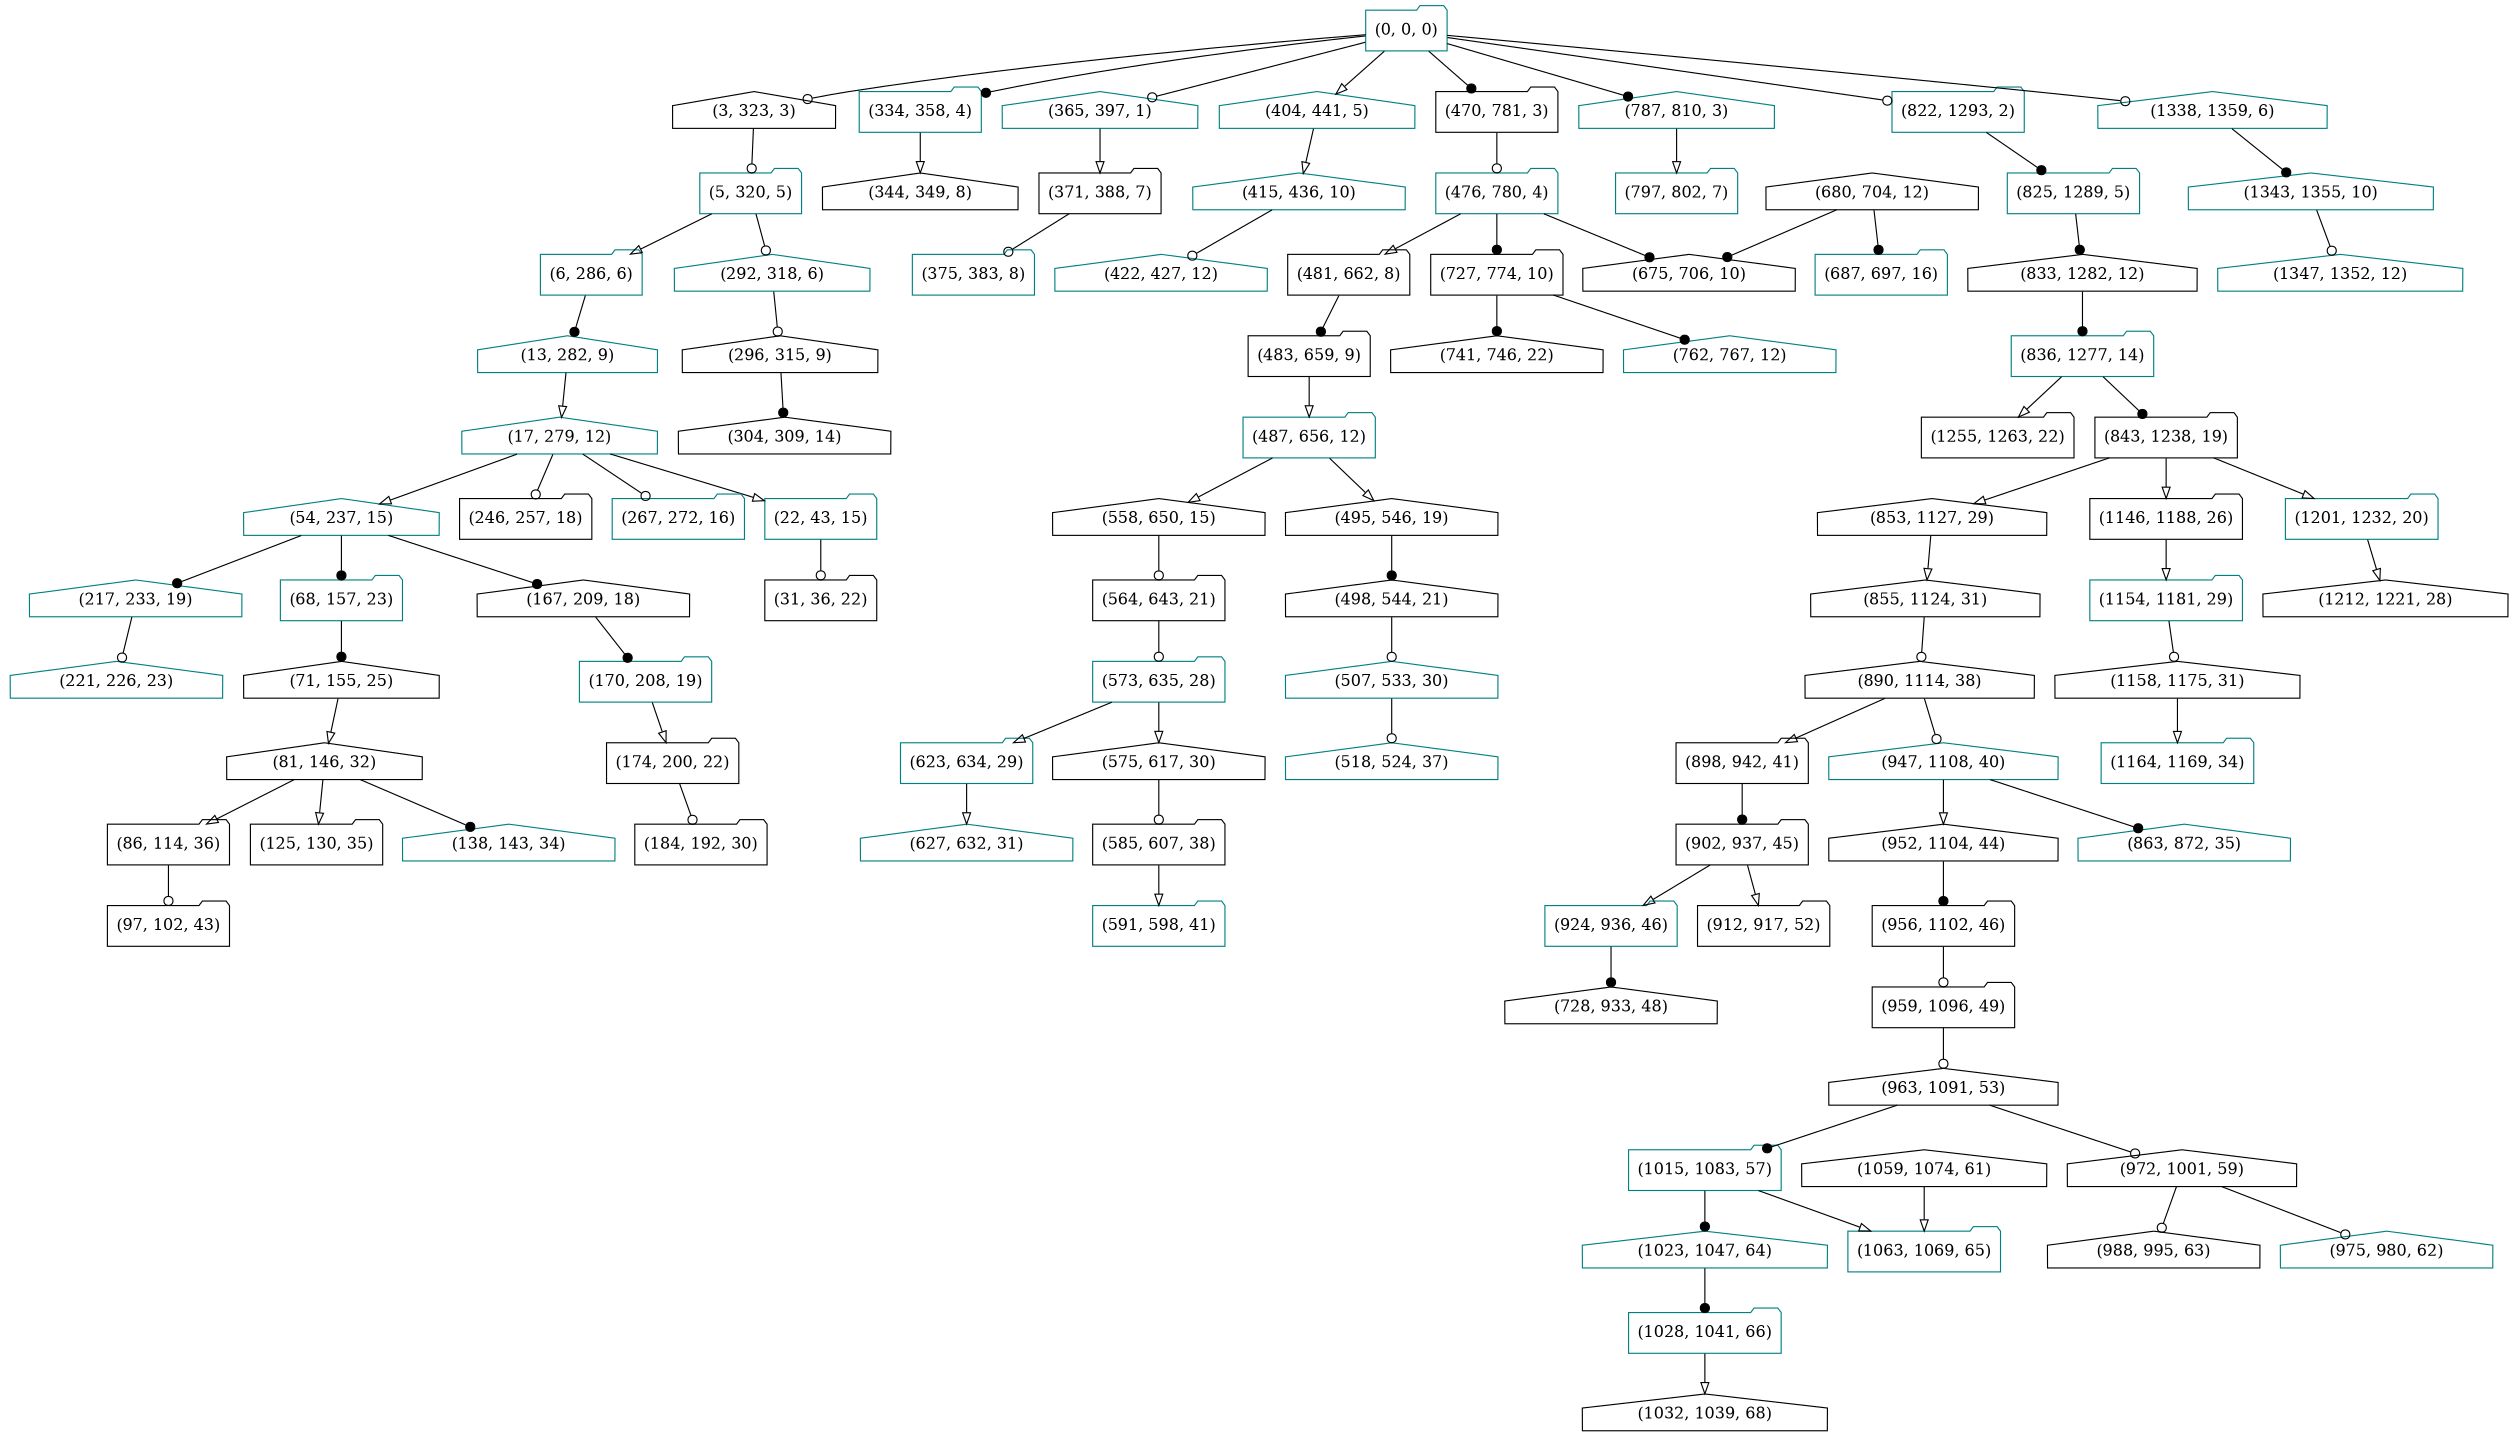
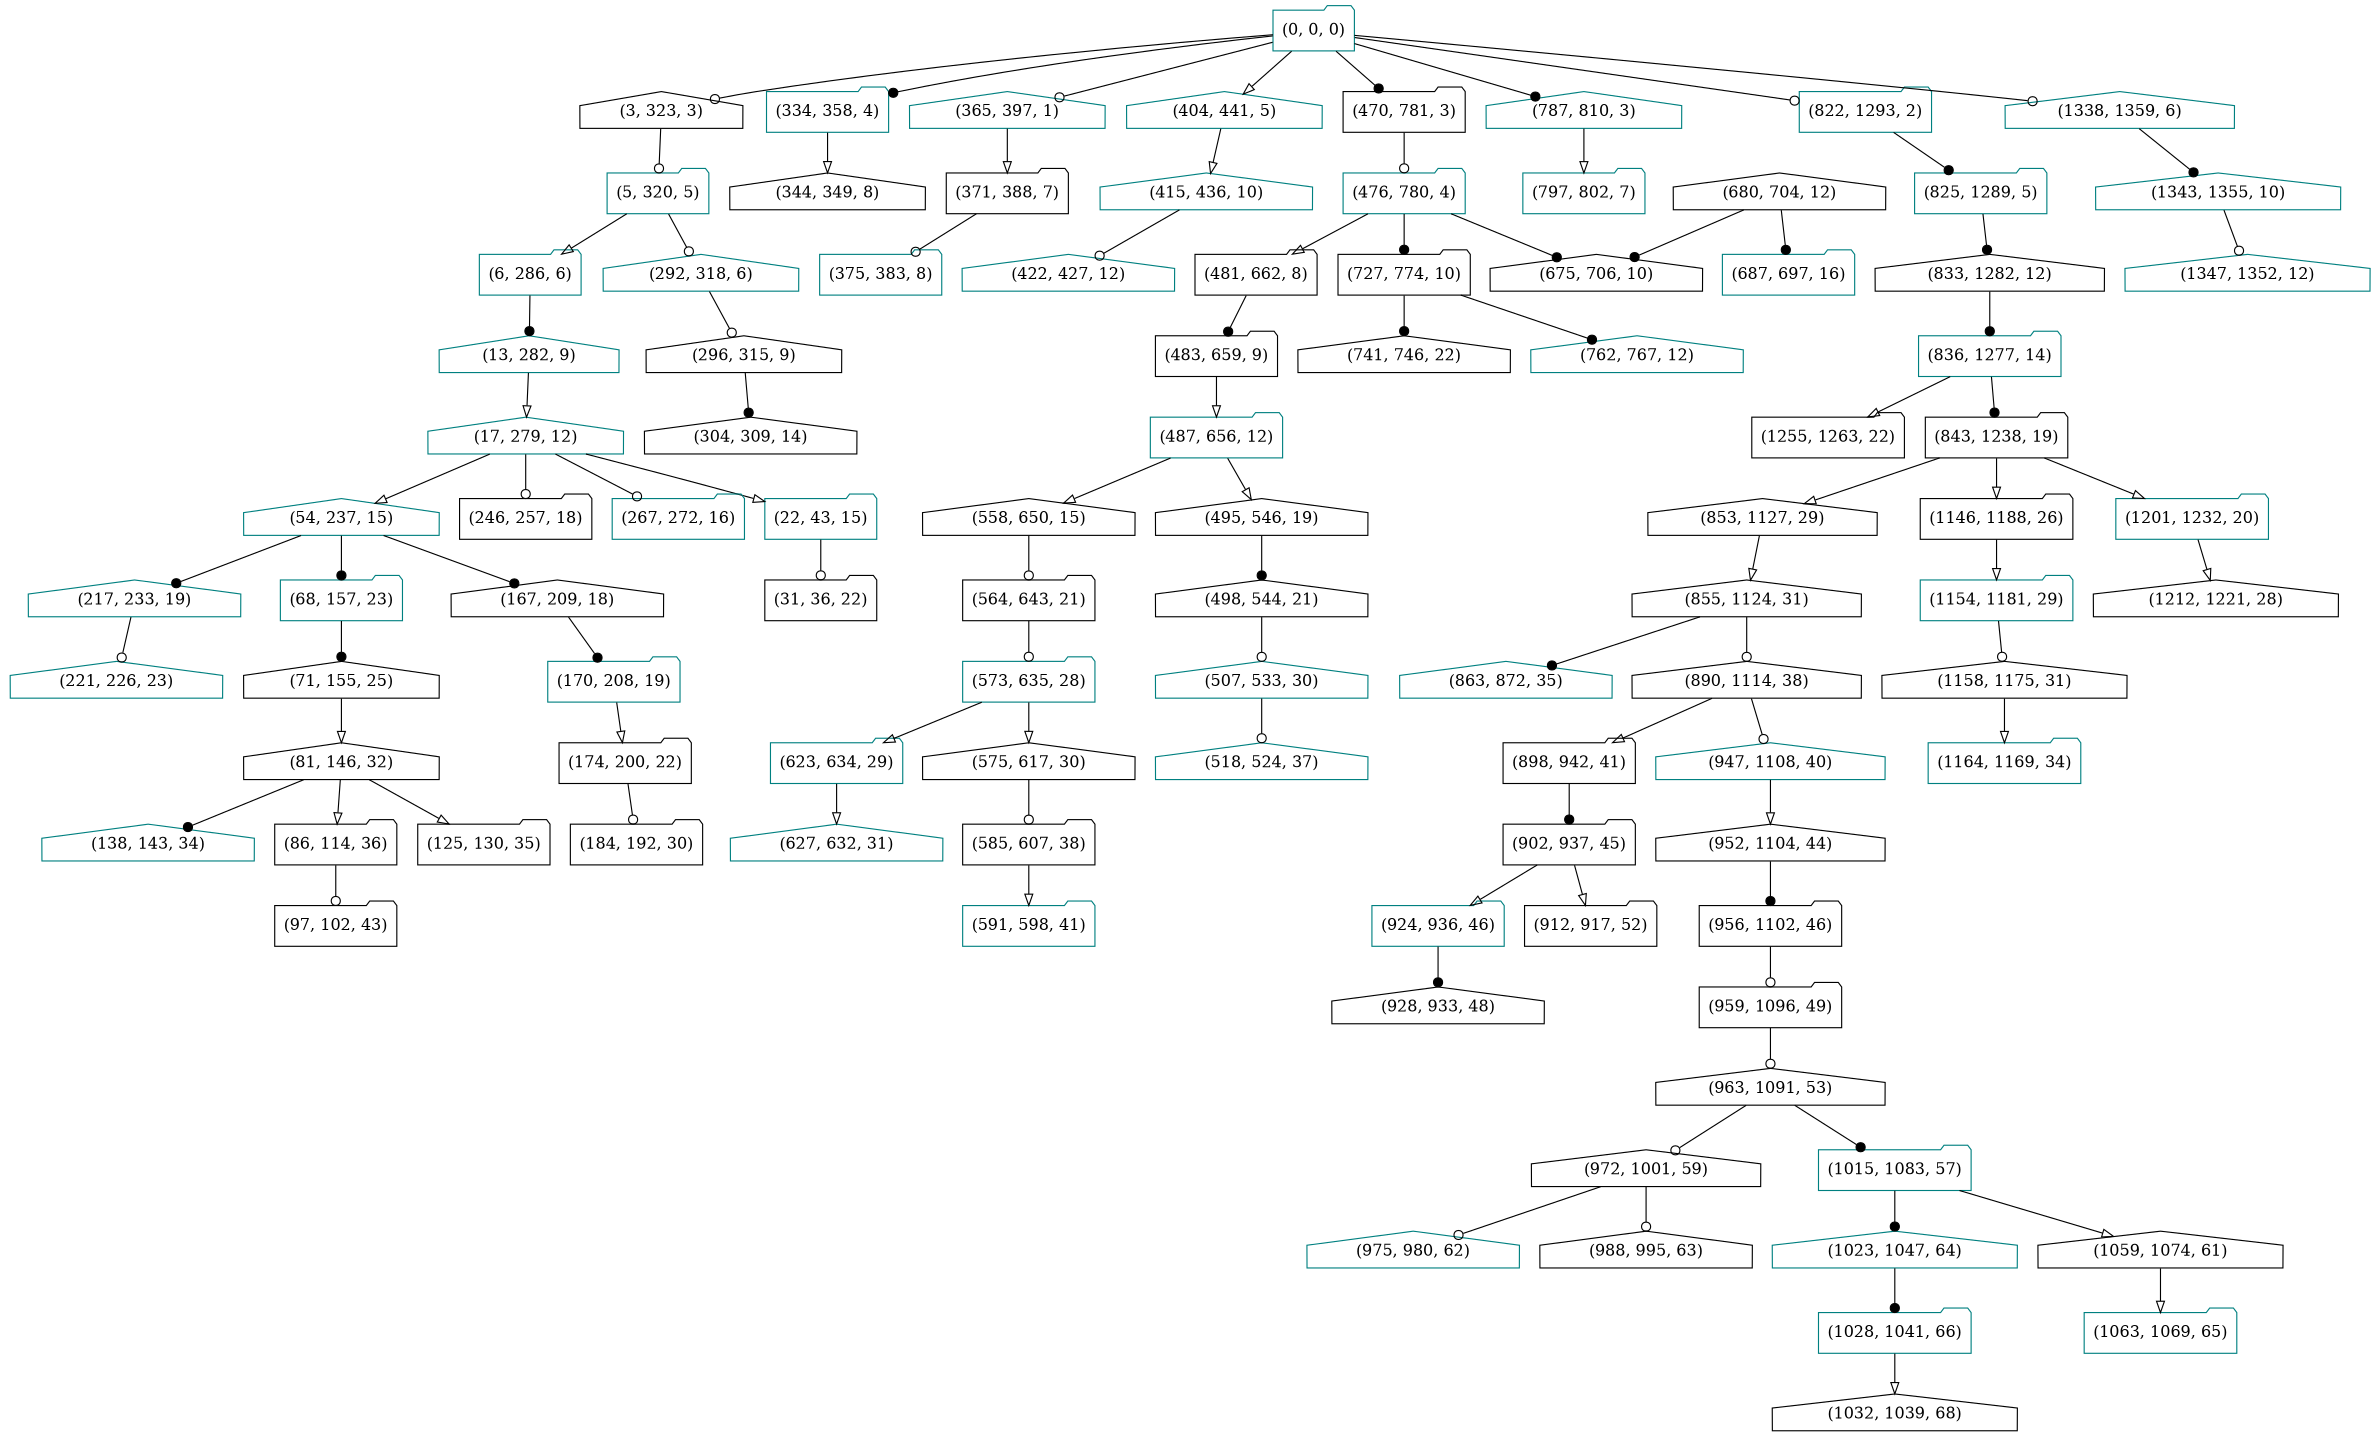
edge "(947, 1108, 40)" -> "(863, 872, 35)": now "(855, 1124, 31)" -> "(863, 872, 35)"
node "(728, 933, 48)": label "(728, 933, 48)" -> "(928, 933, 48)"
edge "(1015, 1083, 57)" -> "(1063, 1069, 65)": now "(1015, 1083, 57)" -> "(1059, 1074, 61)"
